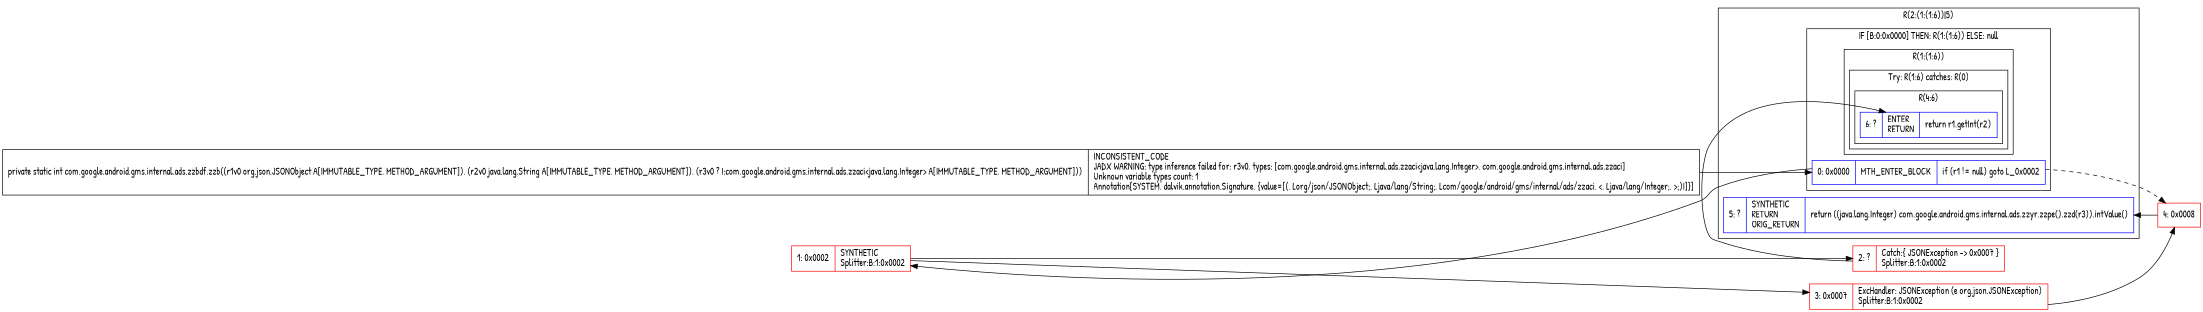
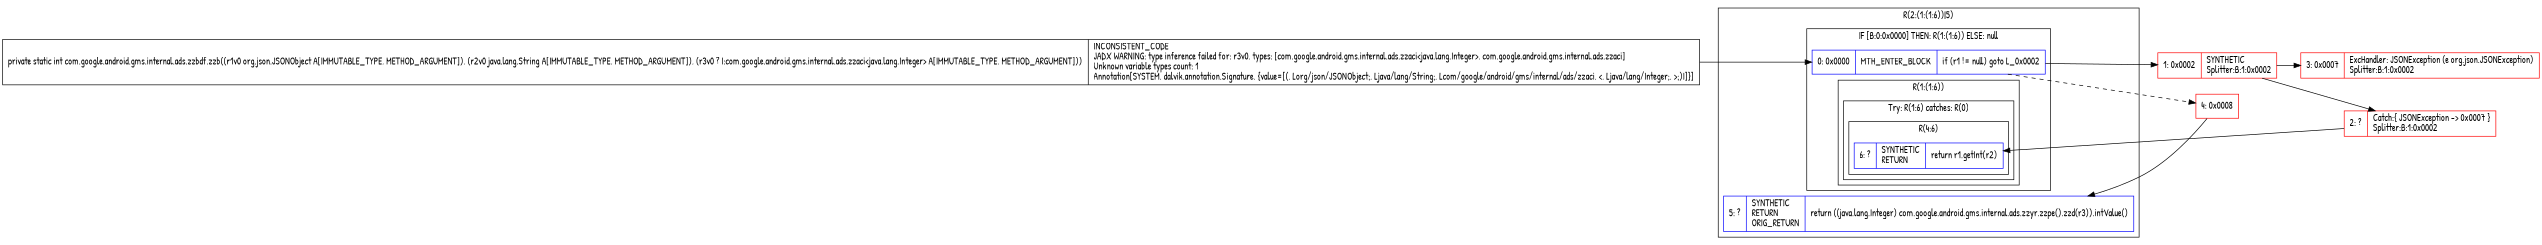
node "6: ?": text "ENTER" -> "SYNTHETIC"
edge "3: 0x0007" -> "4: 0x0008": removed
